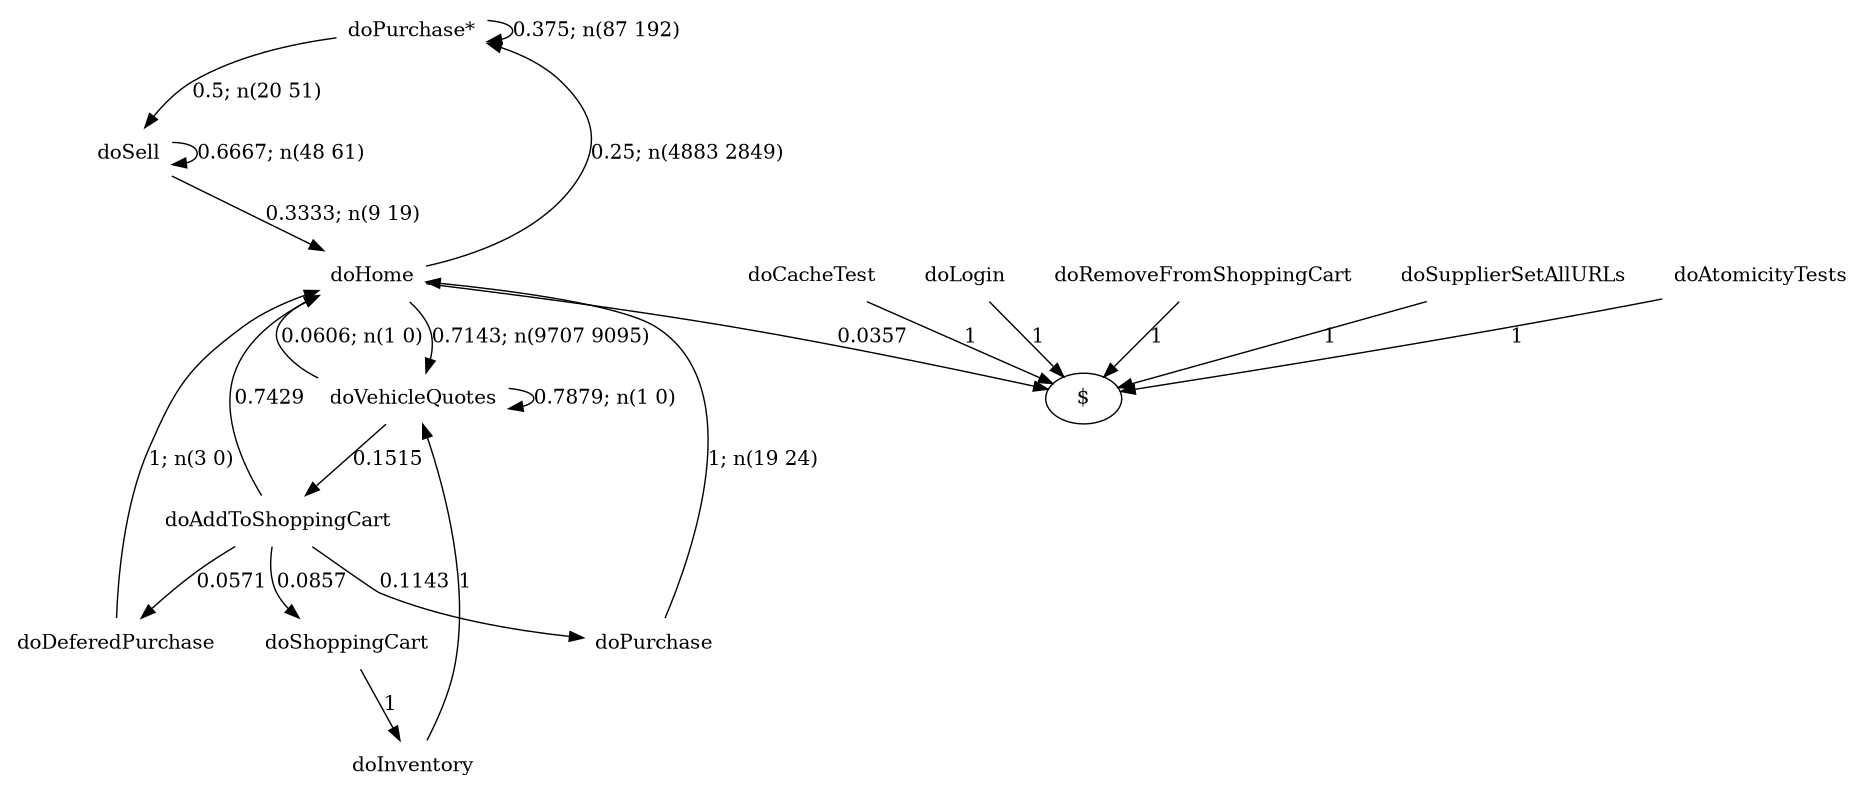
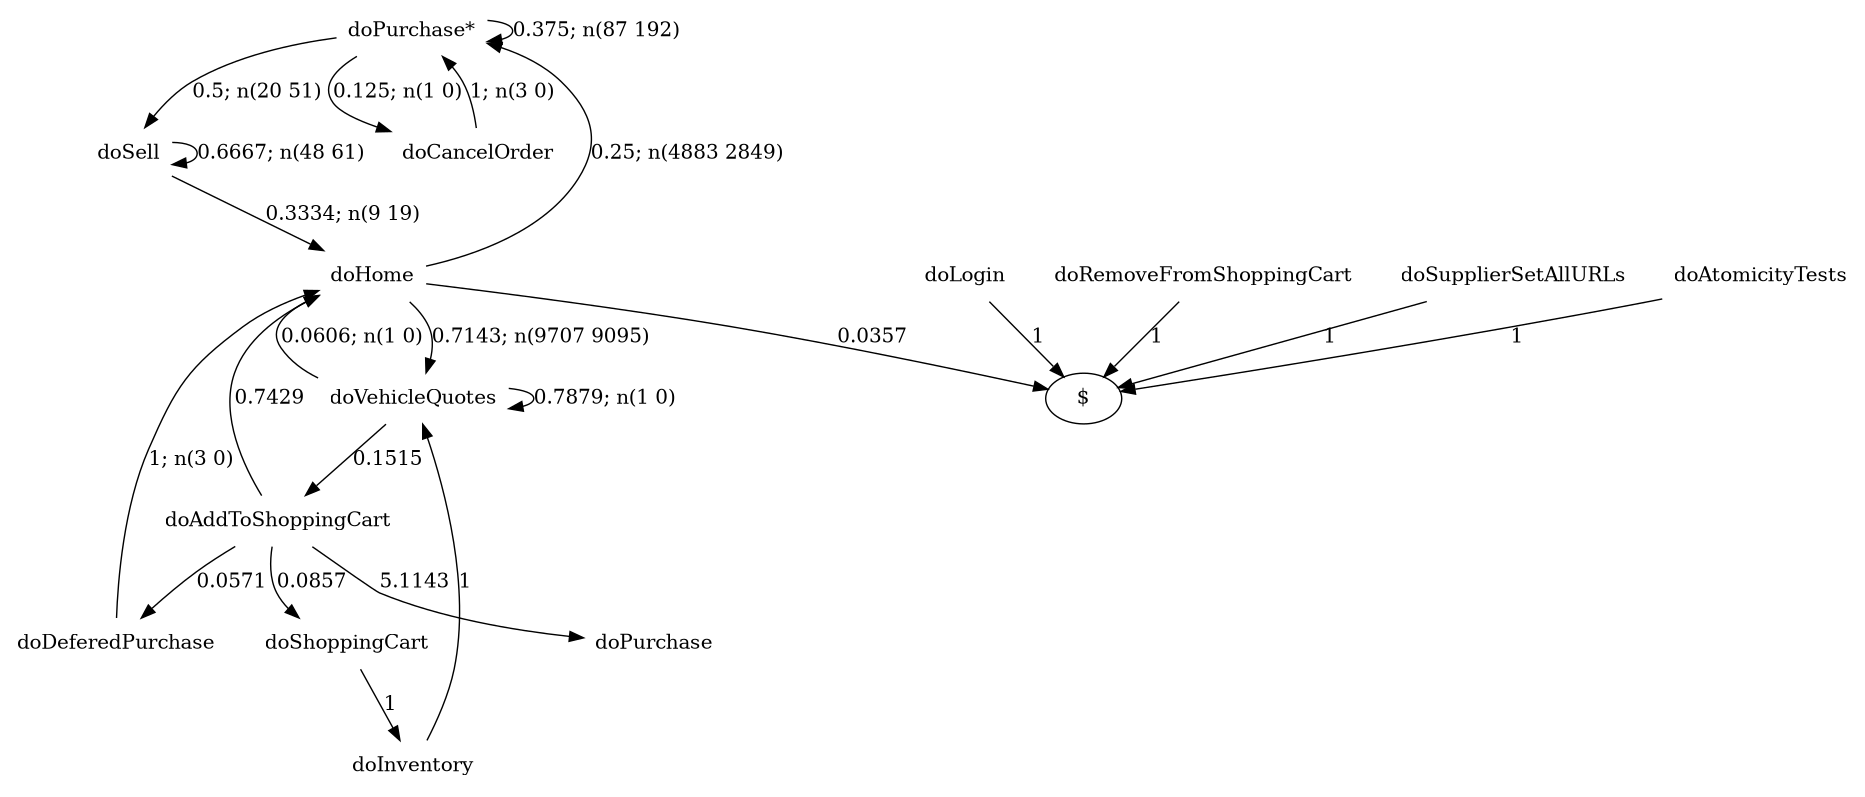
node "doCancelOrder": added
edge "doSell" -> "doHome": label "0.3333; n(9 19)" -> "0.3334; n(9 19)"
node "doCacheTest": removed
edge "doPurchase" -> "doHome": removed, label "1; n(19 24)"
edge "doAddToShoppingCart" -> "doPurchase": label "0.1143" -> "5.1143"
